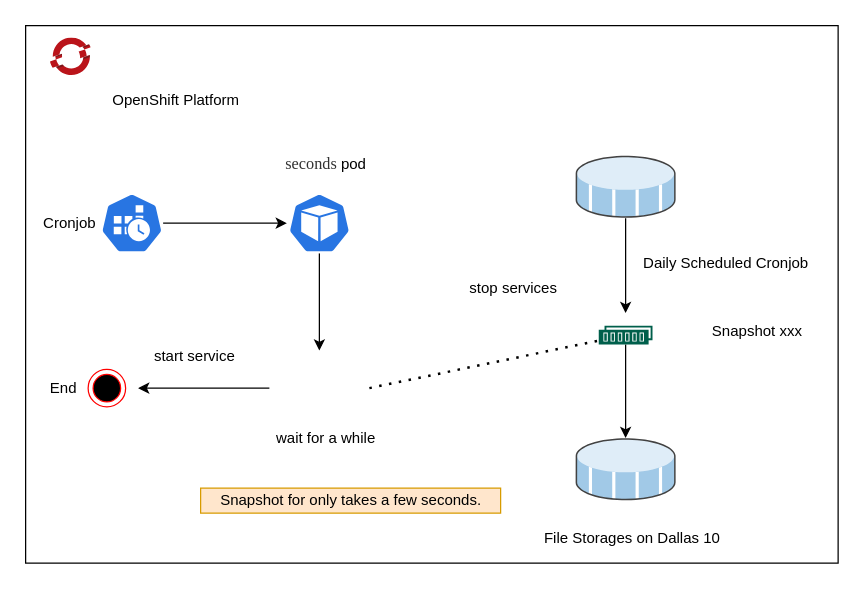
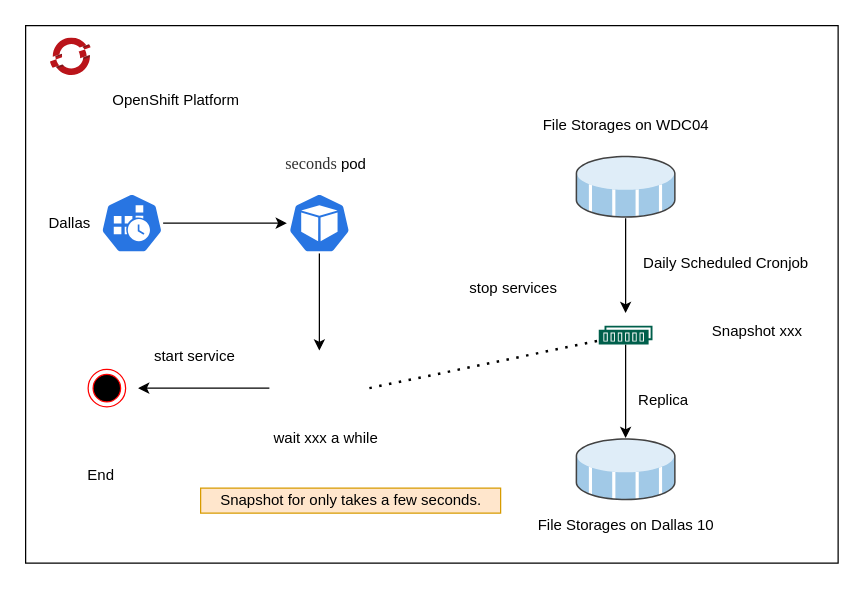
node "File Storages on WDC04": added
node "Cronjob": label "Cronjob" -> "Dallas"
node "End": moved (63, 388) -> (101, 476)
node "Replica": added
node "wait for a while": label "wait for a while" -> "wait xxx a while"
node "File Storages on Dallas 10": moved (632, 538) -> (626, 526)
